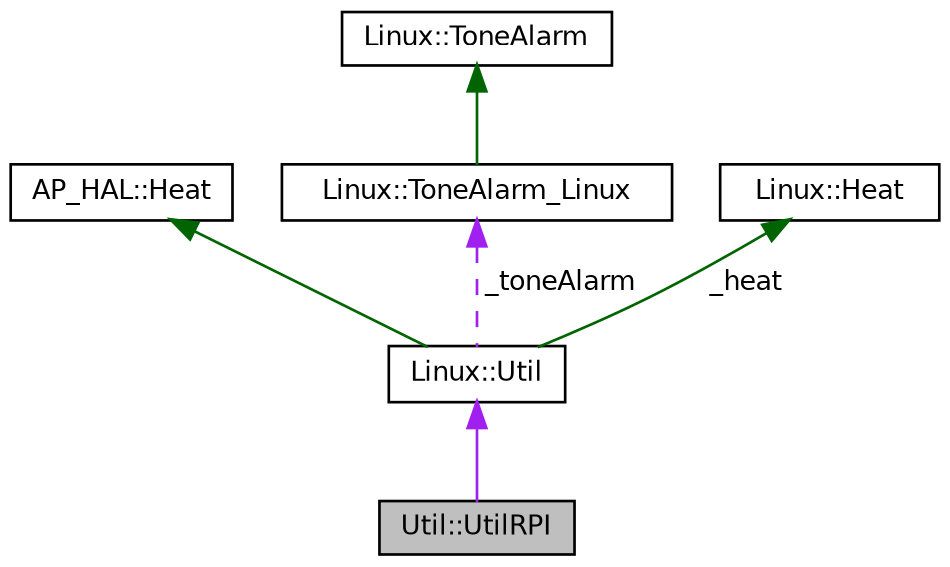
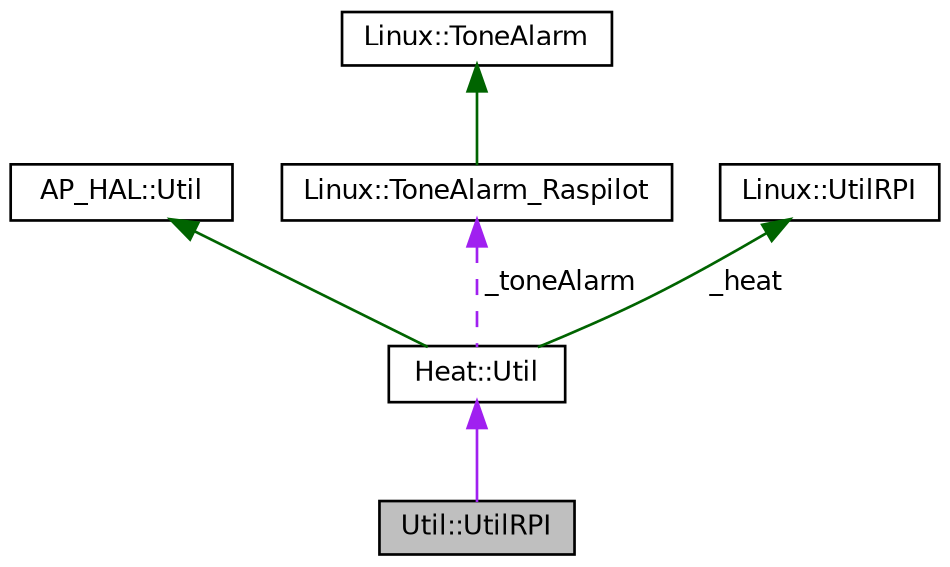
node "AP_HAL::Heat": label "AP_HAL::Heat" -> "AP_HAL::Util"
node "Linux::ToneAlarm_Linux": label "Linux::ToneAlarm_Linux" -> "Linux::ToneAlarm_Raspilot"
node "Linux::Heat": label "Linux::Heat" -> "Linux::UtilRPI"
node "Linux::Util": label "Linux::Util" -> "Heat::Util"
